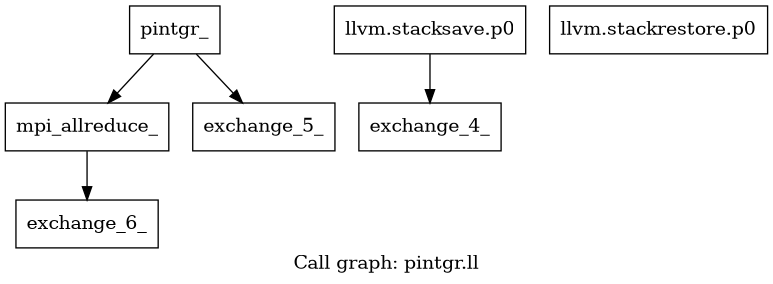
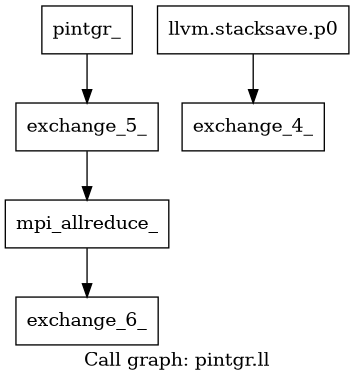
node "llvm.stackrestore.p0": removed
edge "pintgr_" -> "mpi_allreduce_": now "exchange_5_" -> "mpi_allreduce_"
